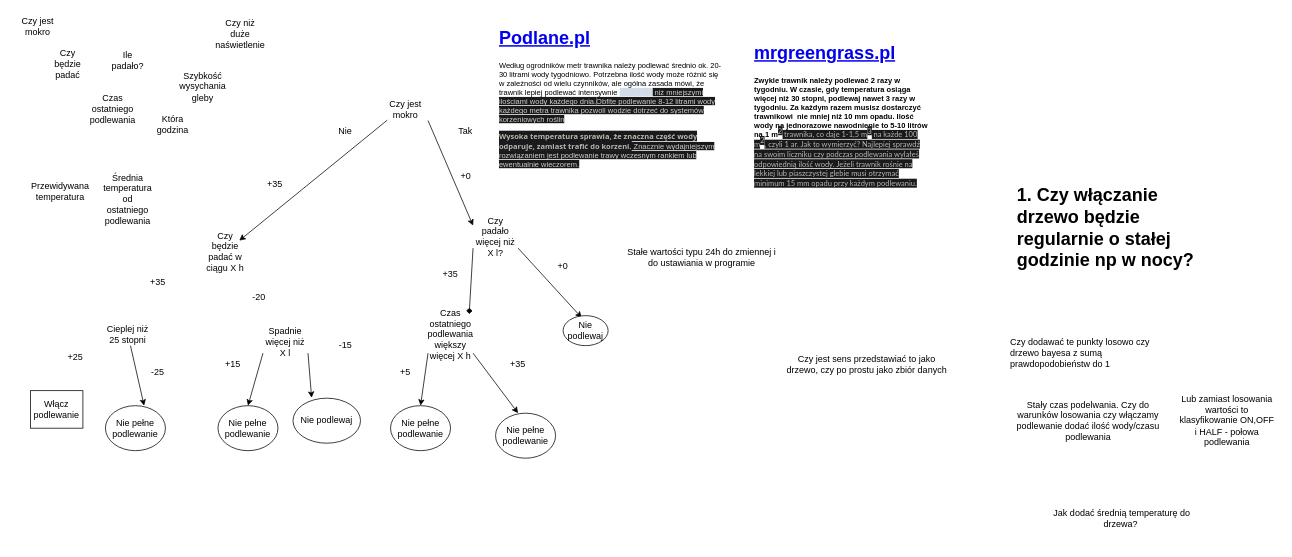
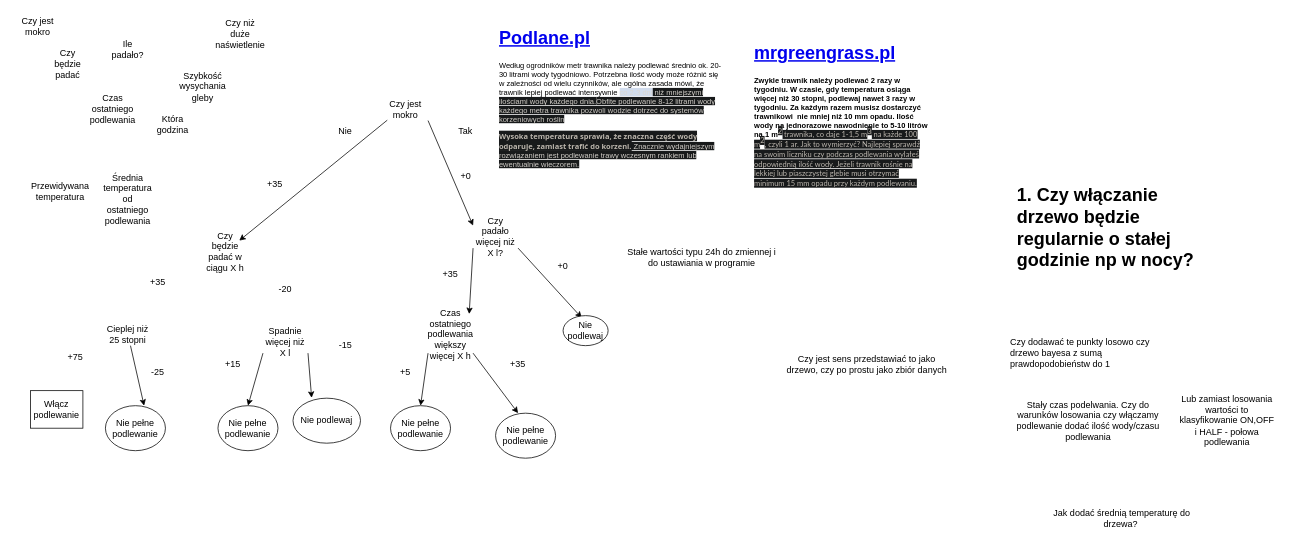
node "Ile padało?": moved (128, 60) -> (128, 49)
node "-20": moved (259, 297) -> (285, 289)
edge "Czy padało więcej niż X l?" -> "Czas ostatniego podlewania większy więcej X h": arrowhead diamond -> classic
node "+25": label "+25" -> "+75"
